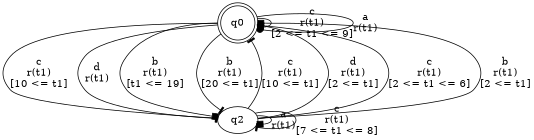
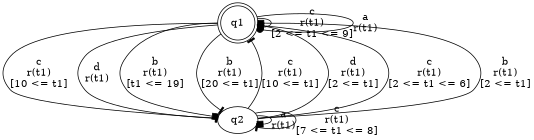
node "q0": label "q0" -> "q1"
